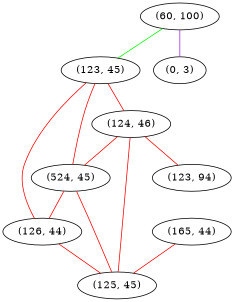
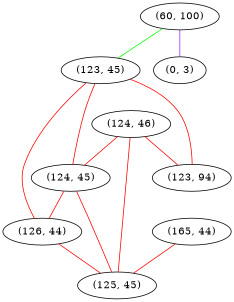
edge "(123, 45)" -- "(124, 46)": now "(123, 45)" -- "(123, 94)"
node "(524, 45)": label "(524, 45)" -> "(124, 45)"
